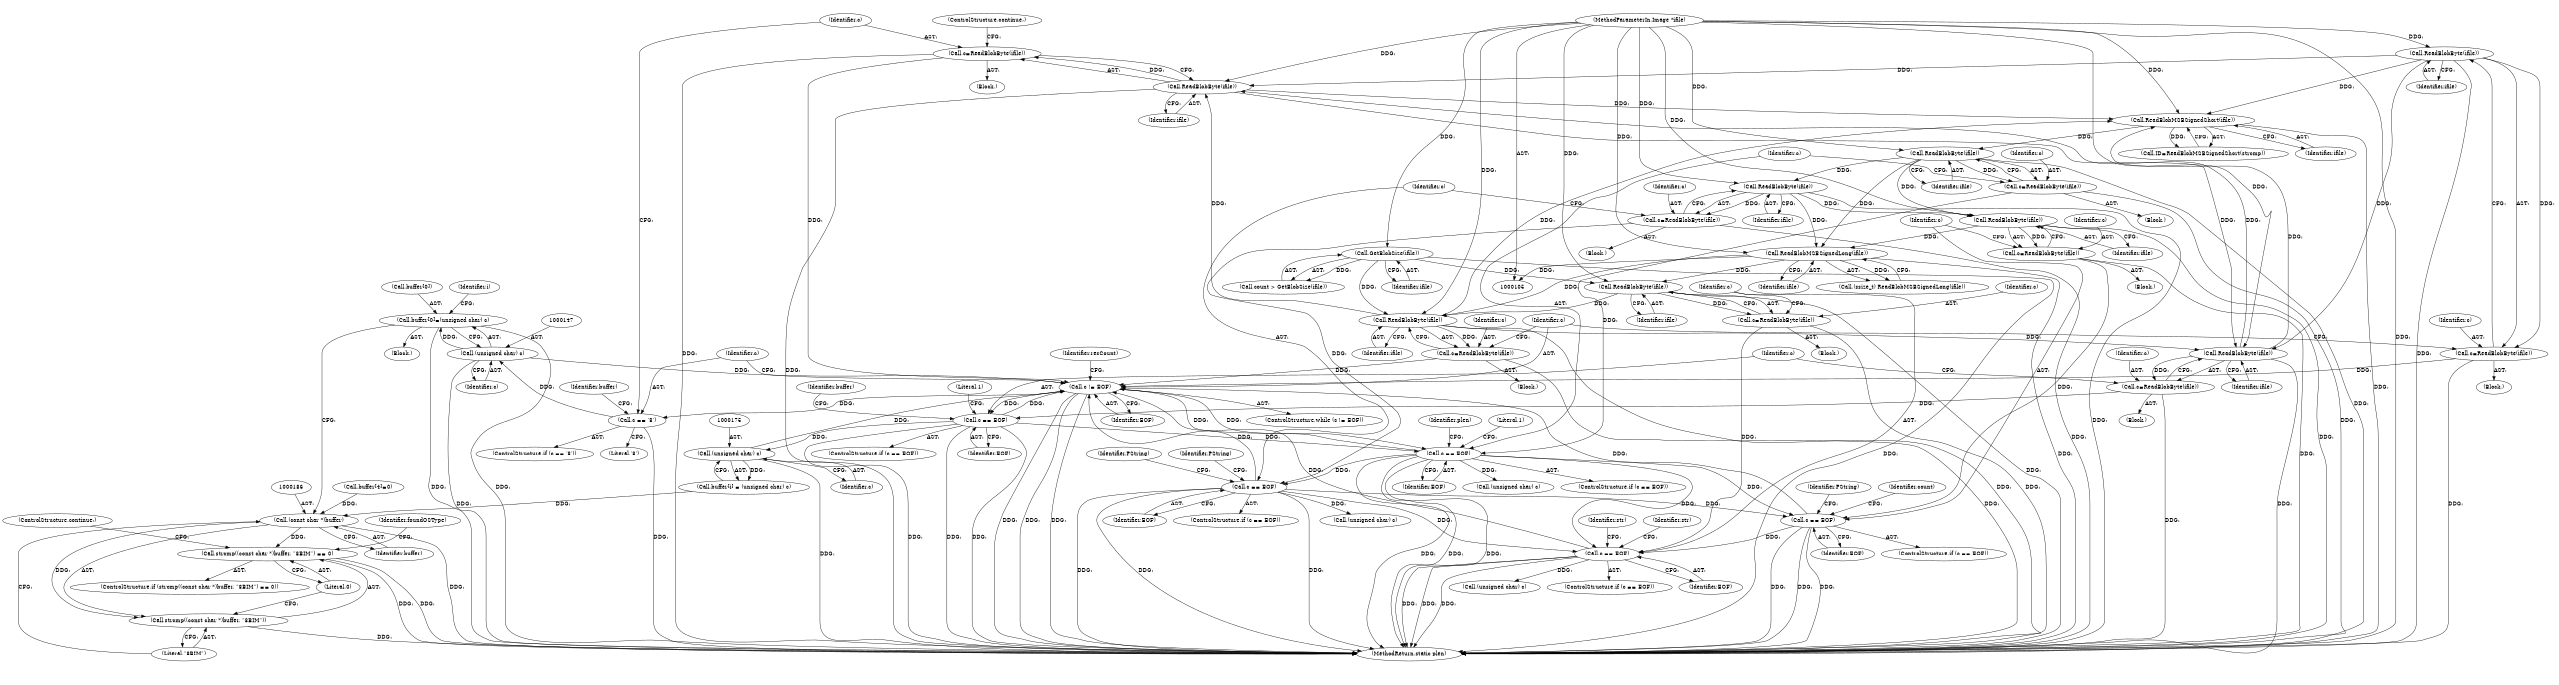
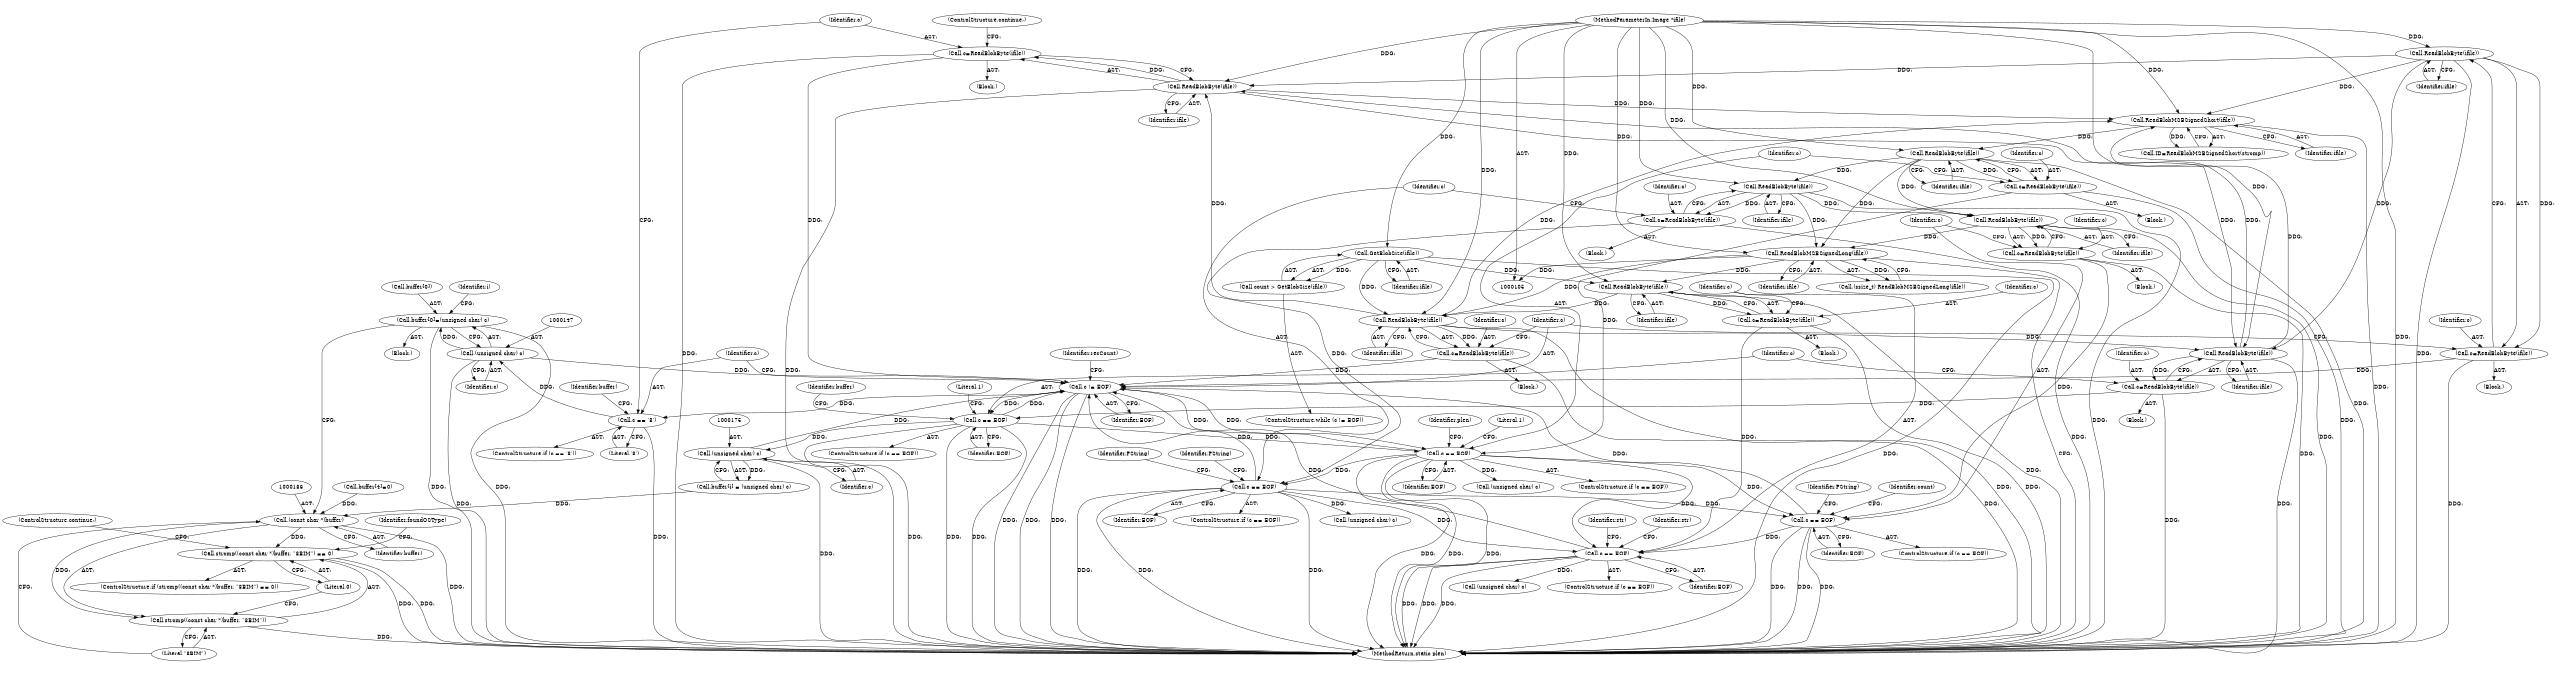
edge "(Call,c != EOF)" -> "(ControlStructure,while (c != EOF))": now "(Call,count > GetBlobSize(ifile))" -> "(ControlStructure,while (c != EOF))"
edge "(Literal,'8')" -> "(Call,c == '8')": added, label "AST:"
edge "(Call,ReadBlobMSBSignedLong(ifile))" -> "(MethodReturn,static plen)": label "DDG: " -> "CFG: "
